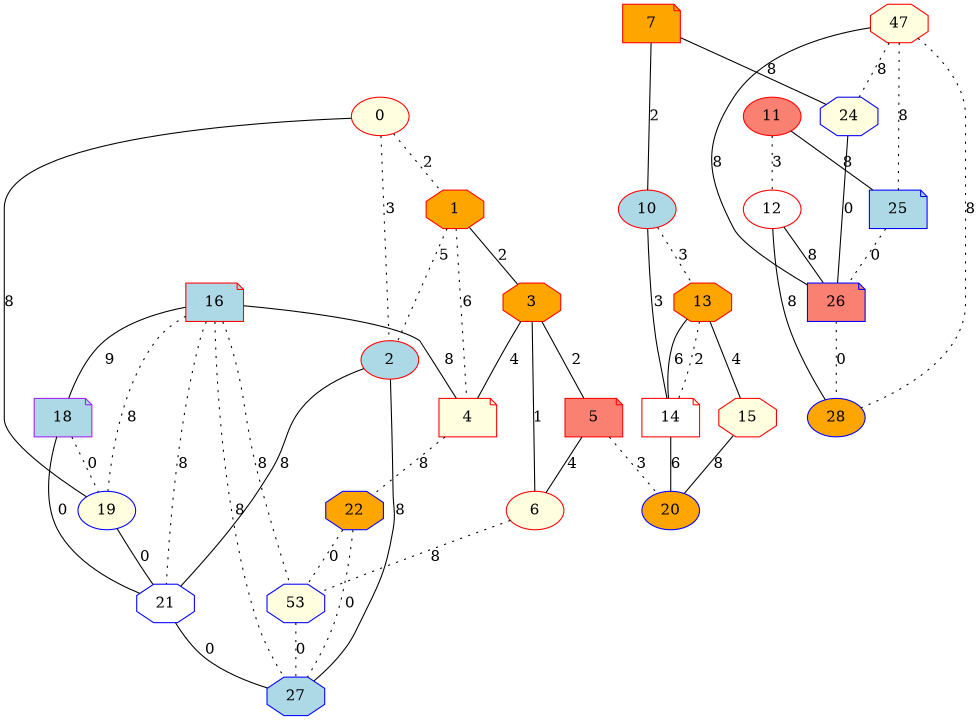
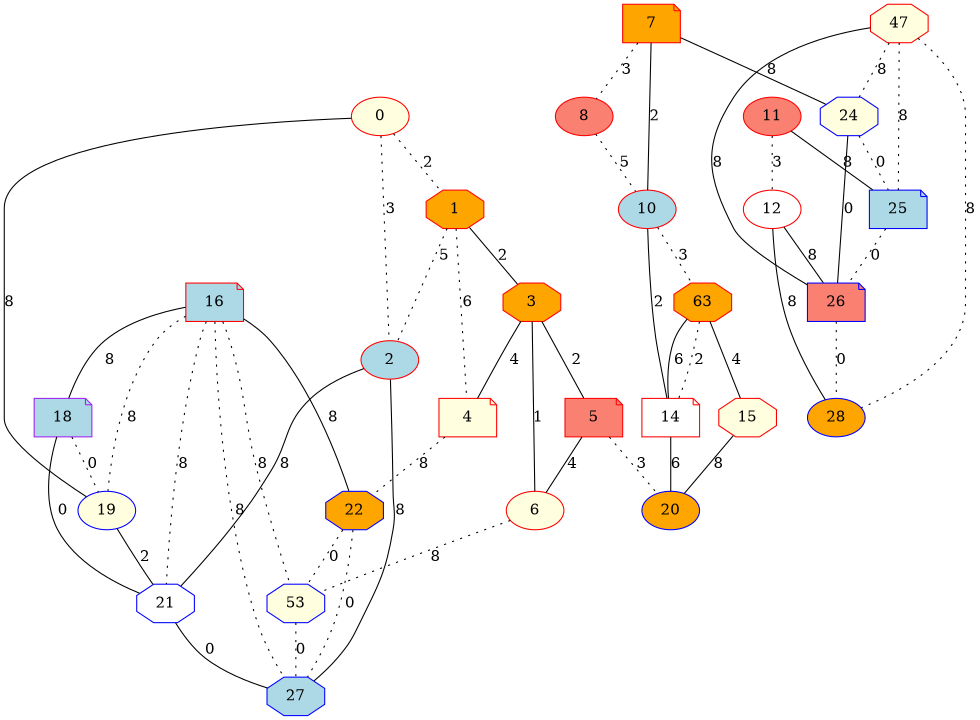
node "8": added
edge "24" -- "25": added, label "0"
edge "10" -- "14": label "3" -> "2"
node "13": label "13" -> "63"
edge "16" -- "4": now "16" -- "22"
edge "16" -- "18": label "9" -> "8"
edge "19" -- "21": label "0" -> "2"
